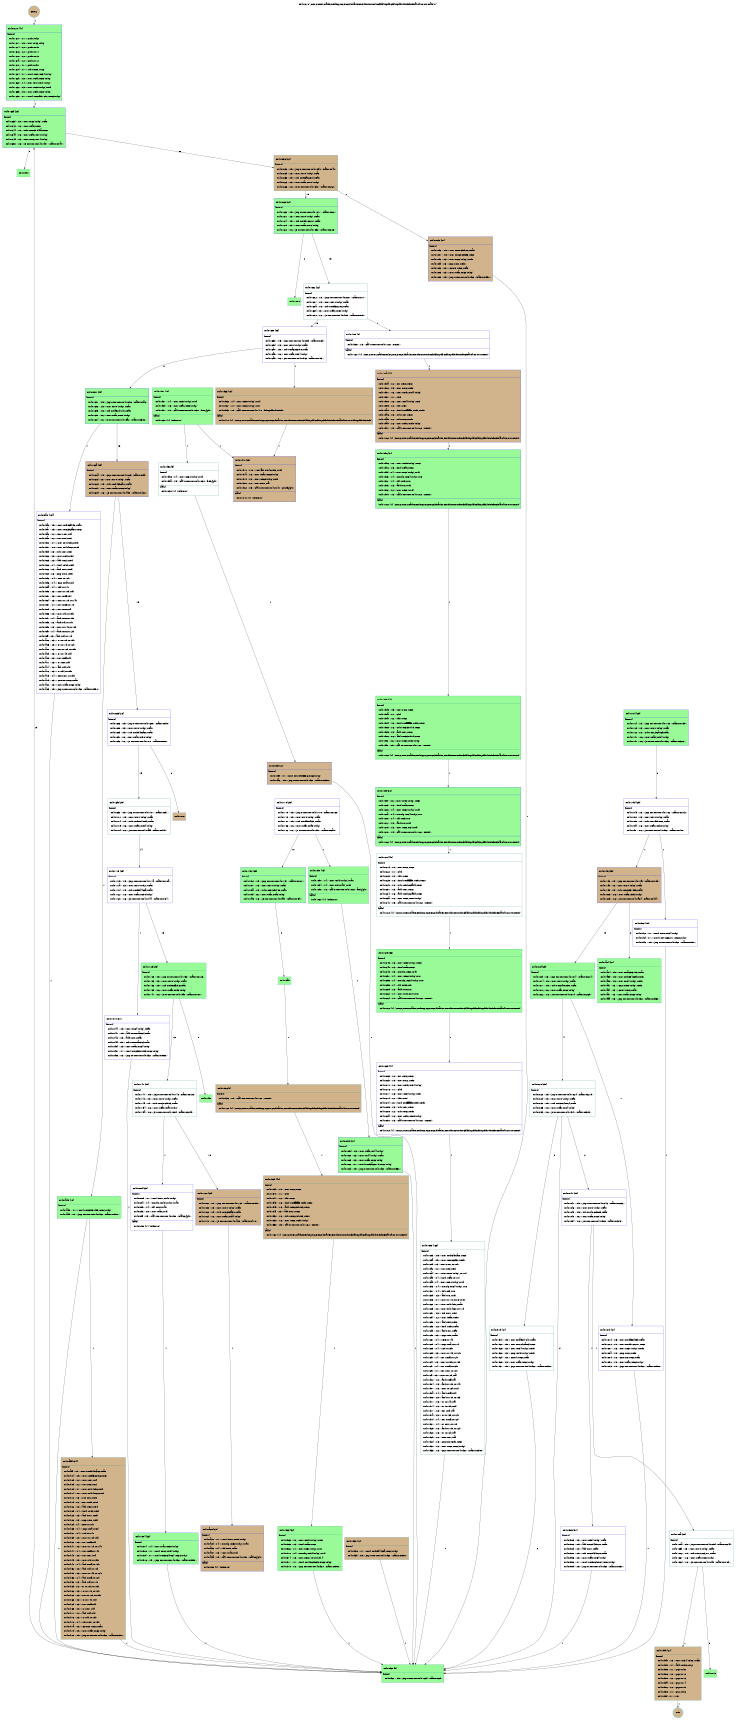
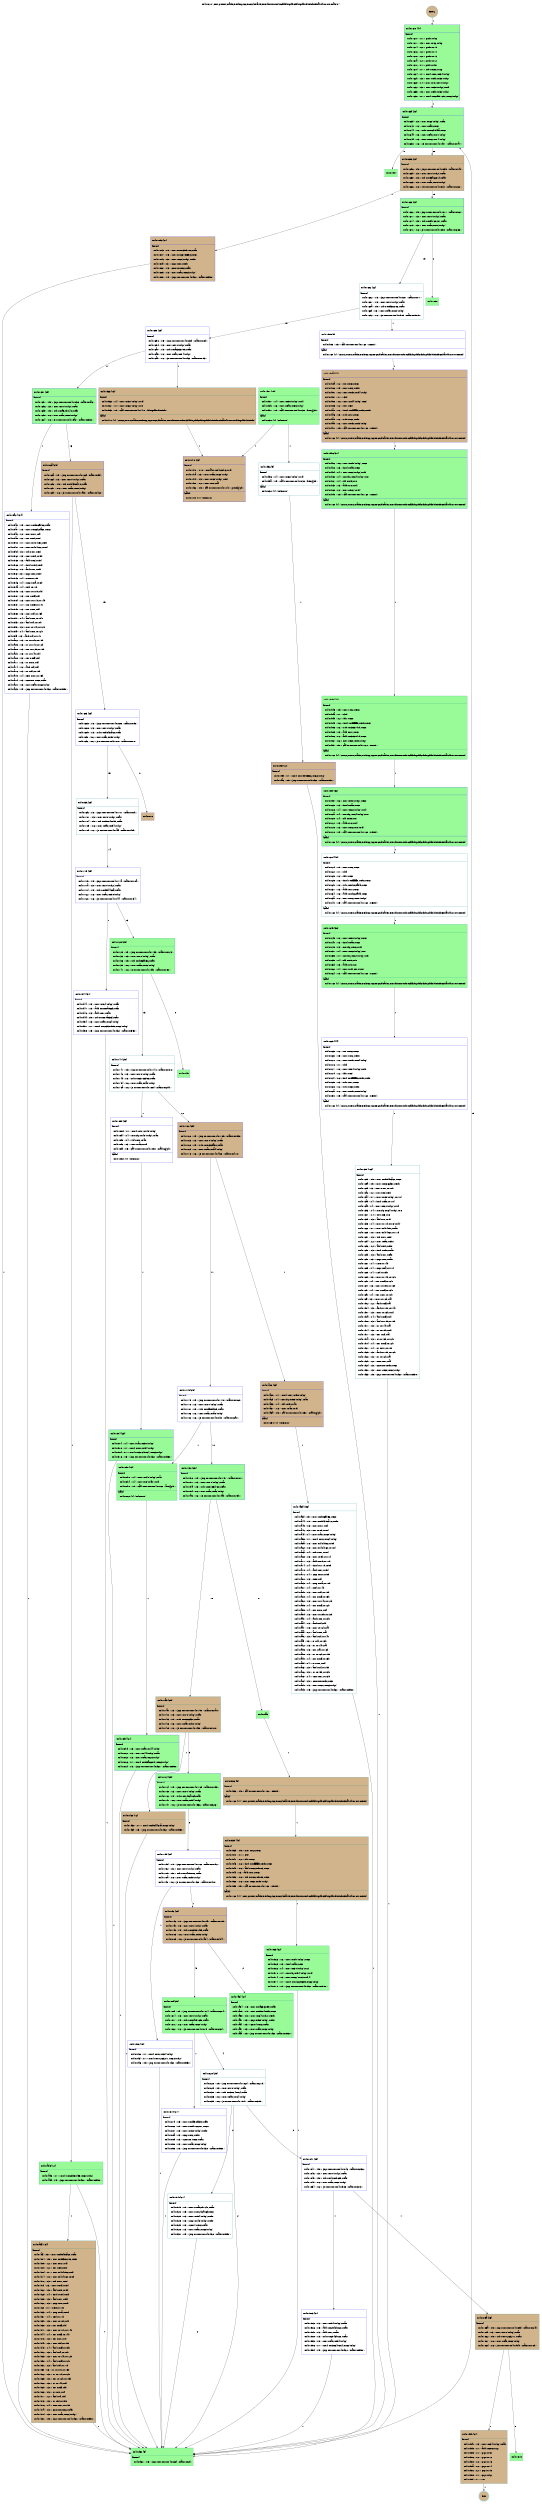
edge "0x401760 [25]" -> "0x401779 [25]": added, label "11"
node "0x40185a [25]": fillcolor white -> tan
node "0x401a3f [153]": added
node "0x4017ab [25]": added
